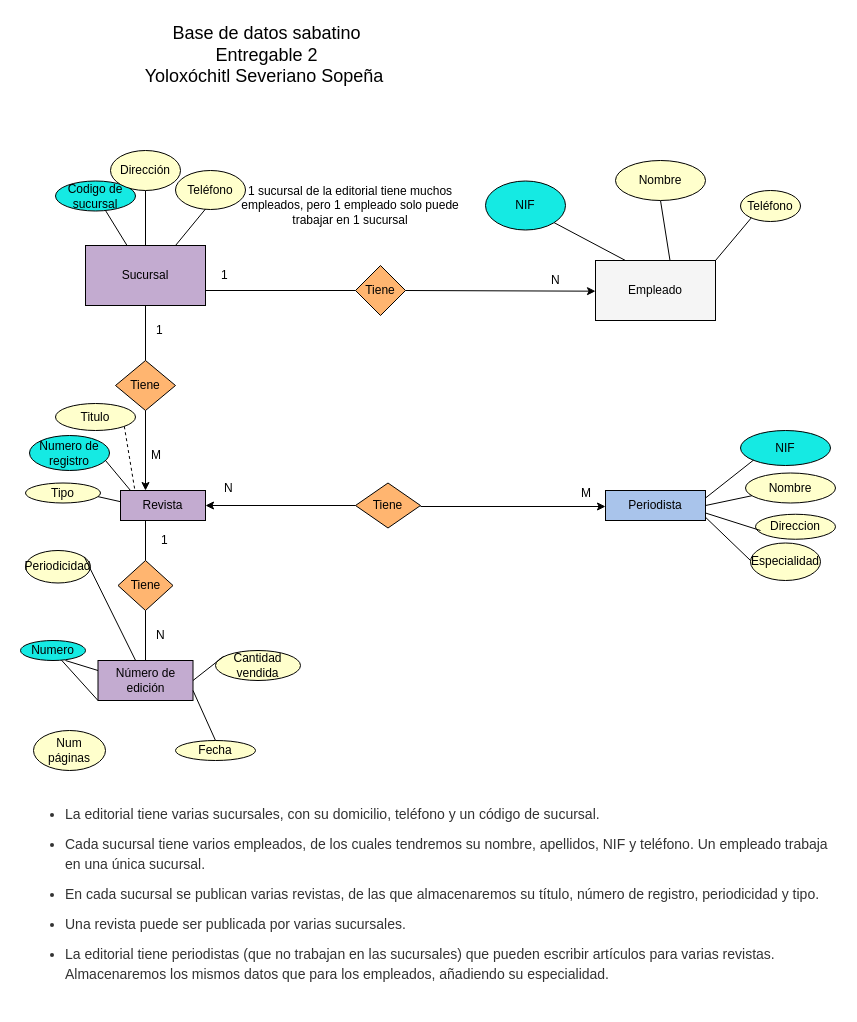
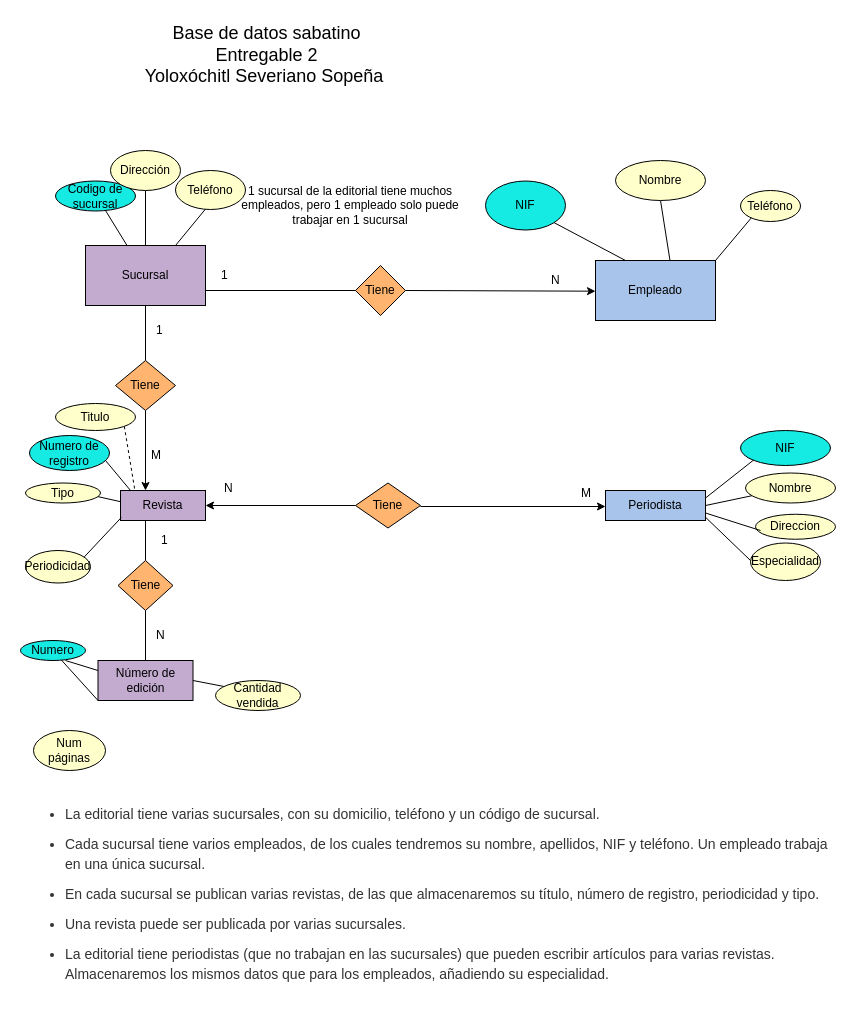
node "Empleado": fillcolor #f5f5f5 -> #a9c4eb
edge "Periodicidad" -- "Número de edición": now "Periodicidad" -- "Revista"
node "Cantidad vendida": moved (258, 666) -> (258, 696)
edge "Número de edición" -- "Fecha": removed
node "Fecha": removed
